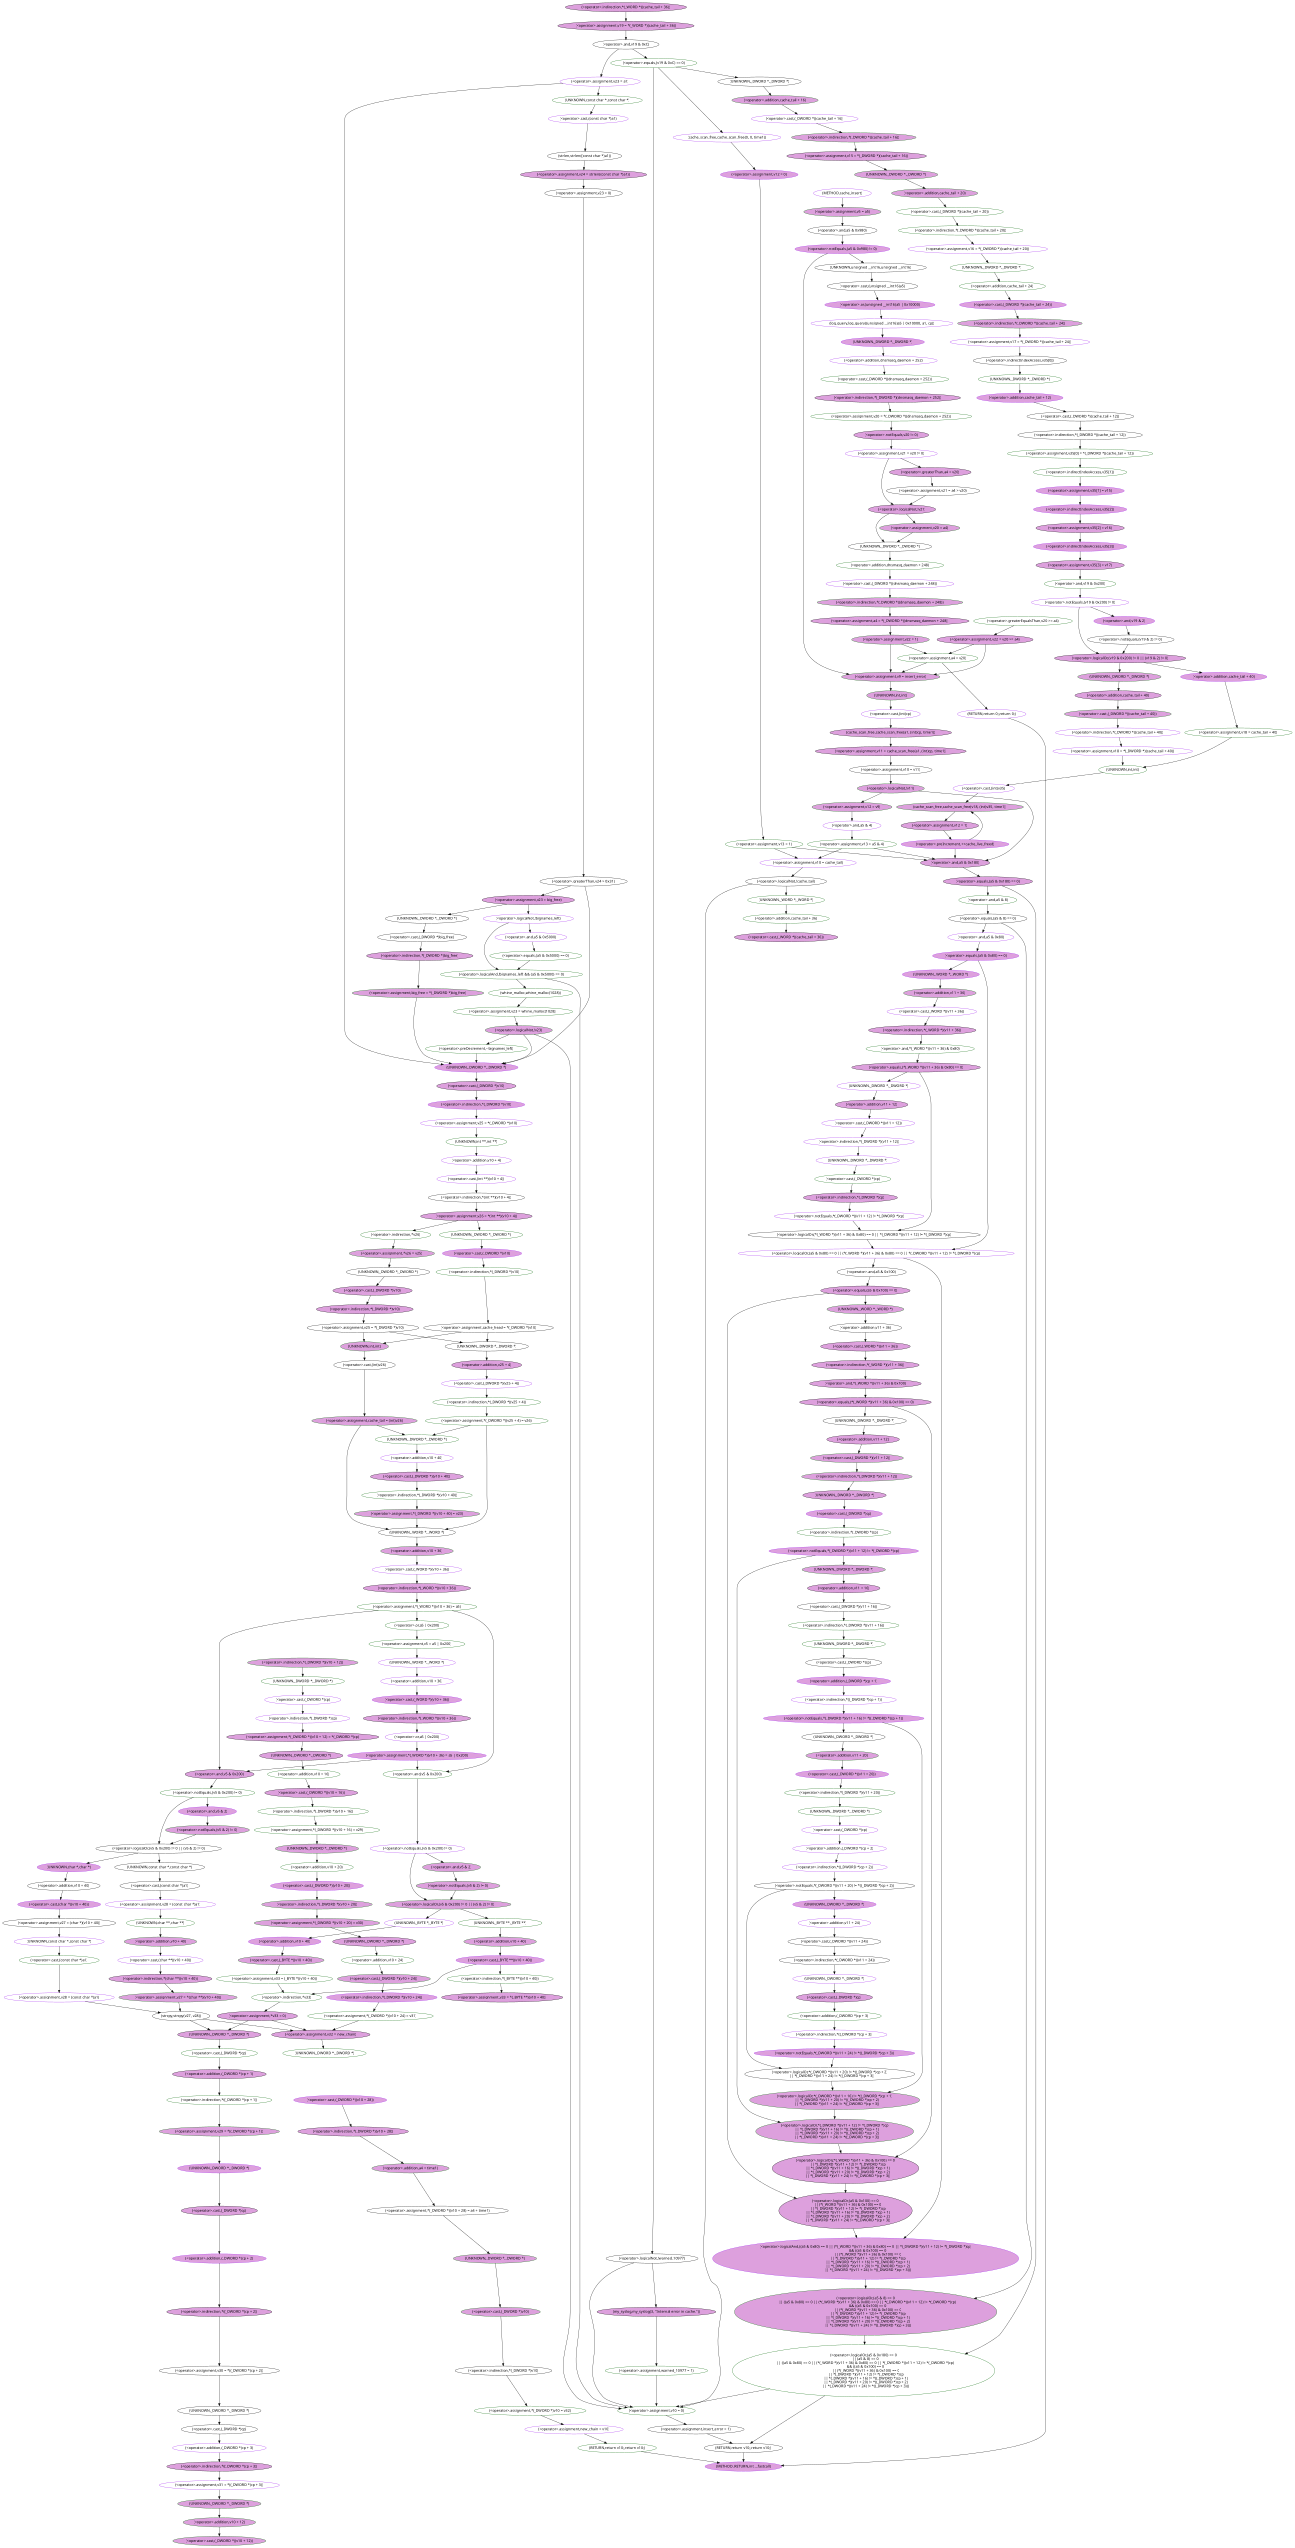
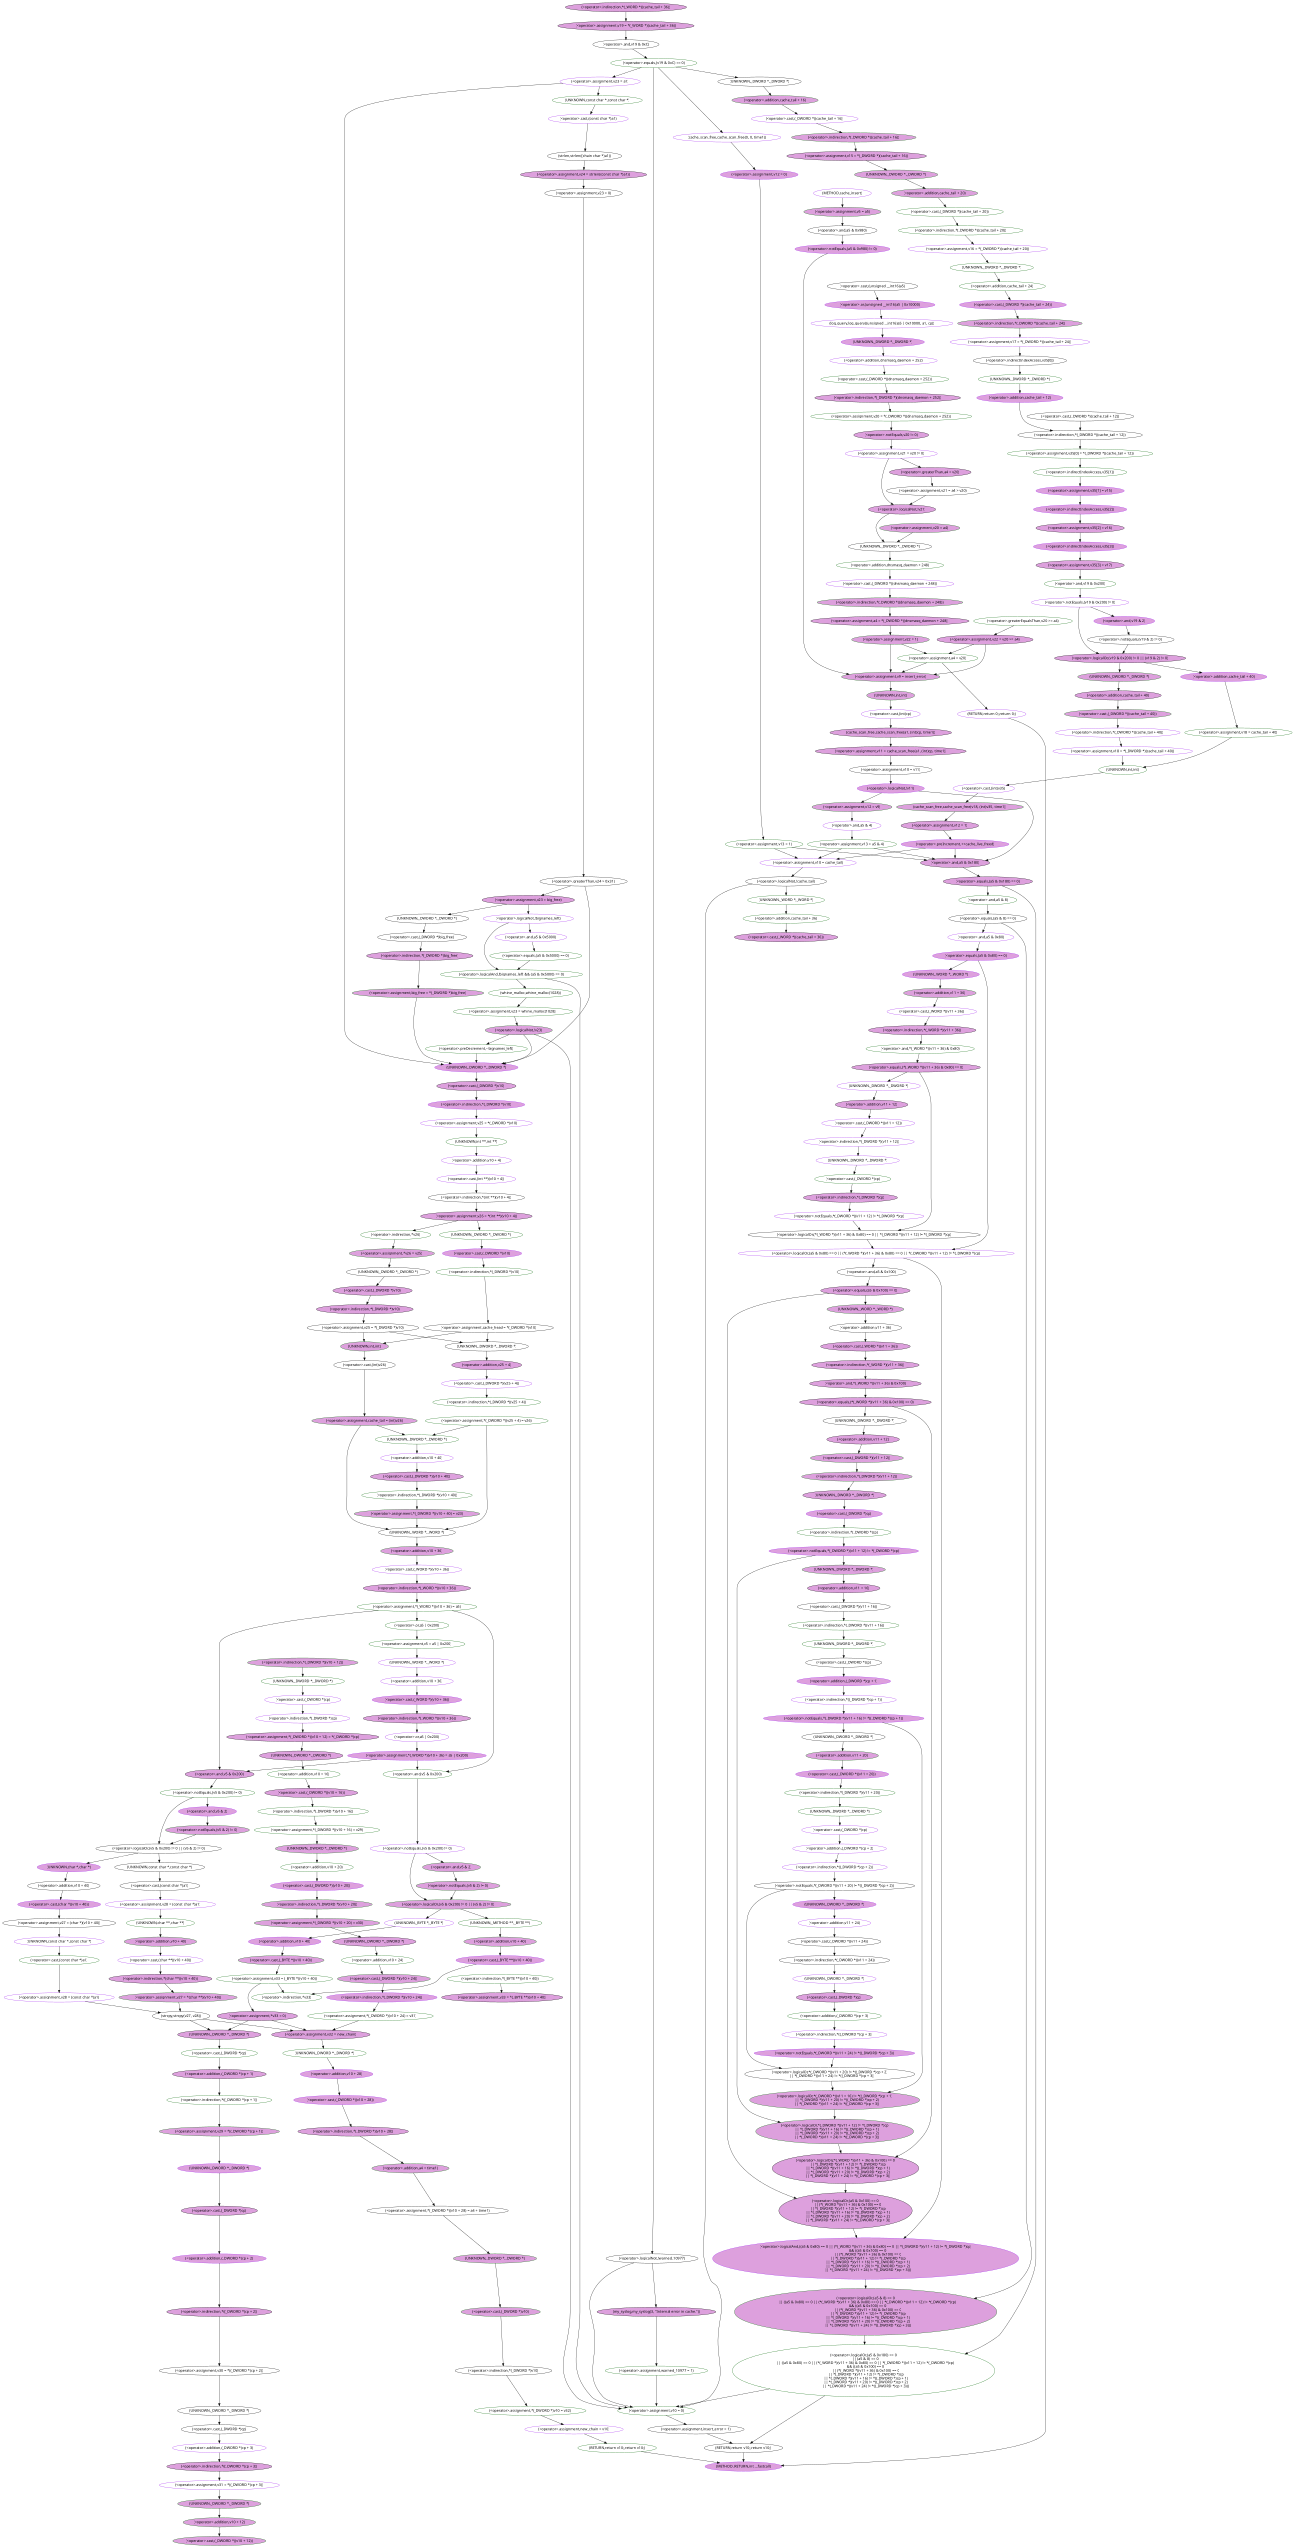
edge "(<operator>.and,v19 & 0xC)" -> "(<operator>.assignment,v23 = a1)": now "(<operator>.equals,(v19 & 0xC) == 0)" -> "(<operator>.assignment,v23 = a1)"
node "(strlen,strlen((const char *)a1))": label "(strlen,strlen((const char *)a1))" -> "(strlen,strlen((chain char *)a1))"
node "(UNKNOWN,unsigned __int16,unsigned __int16)": removed
edge "(<operator>.cast,(_DWORD *)(dnsmasq_daemon + 252))" -> "(<operator>.indirection,*(_DWORD *)(dnsmasq_daemon + 252))": added
edge "(<operator>.addition,cache_tail + 12)" -> "(<operator>.cast,(_DWORD *)(cache_tail + 12))": now "(<operator>.addition,cache_tail + 12)" -> "(<operator>.indirection,*(_DWORD *)(cache_tail + 12))"
edge "(<operator>.logicalNot,!v21)" -> "(<operator>.assignment,v20 = a4)": removed
node "(<operator>.logicalNot,!v11)": color darkgreen -> purple
edge "(<operator>.preIncrement,++cache_live_freed)" -> "(cache_scan_free,cache_scan_free(v18, (int)v35, time1))": now "(<operator>.preIncrement,++cache_live_freed)" -> "(<operator>.assignment,v10 = cache_tail)"
edge "(<operator>.indirection,*(_DWORD *)(v25 + 4))" -> "(<operator>.assignment,*(_DWORD *)(v25 + 4) = v26)": removed
node "(UNKNOWN,_BYTE **,_BYTE **)": label "(UNKNOWN,_BYTE **,_BYTE **)" -> "(UNKNOWN,_METHOD **,_BYTE **)"
edge "(<operator>.cast,(_BYTE **)(v10 + 40))" -> "(<operator>.indirection,*(_BYTE **)(v10 + 40))": removed
edge "(<operator>.indirection,*v33)" -> "(<operator>.assignment,*v33 = 0)": now "(<operator>.assignment,v33 = (_BYTE *)(v10 + 40))" -> "(<operator>.assignment,*v33 = 0)"
node "(<operator>.addition,v10 + 28)": added
